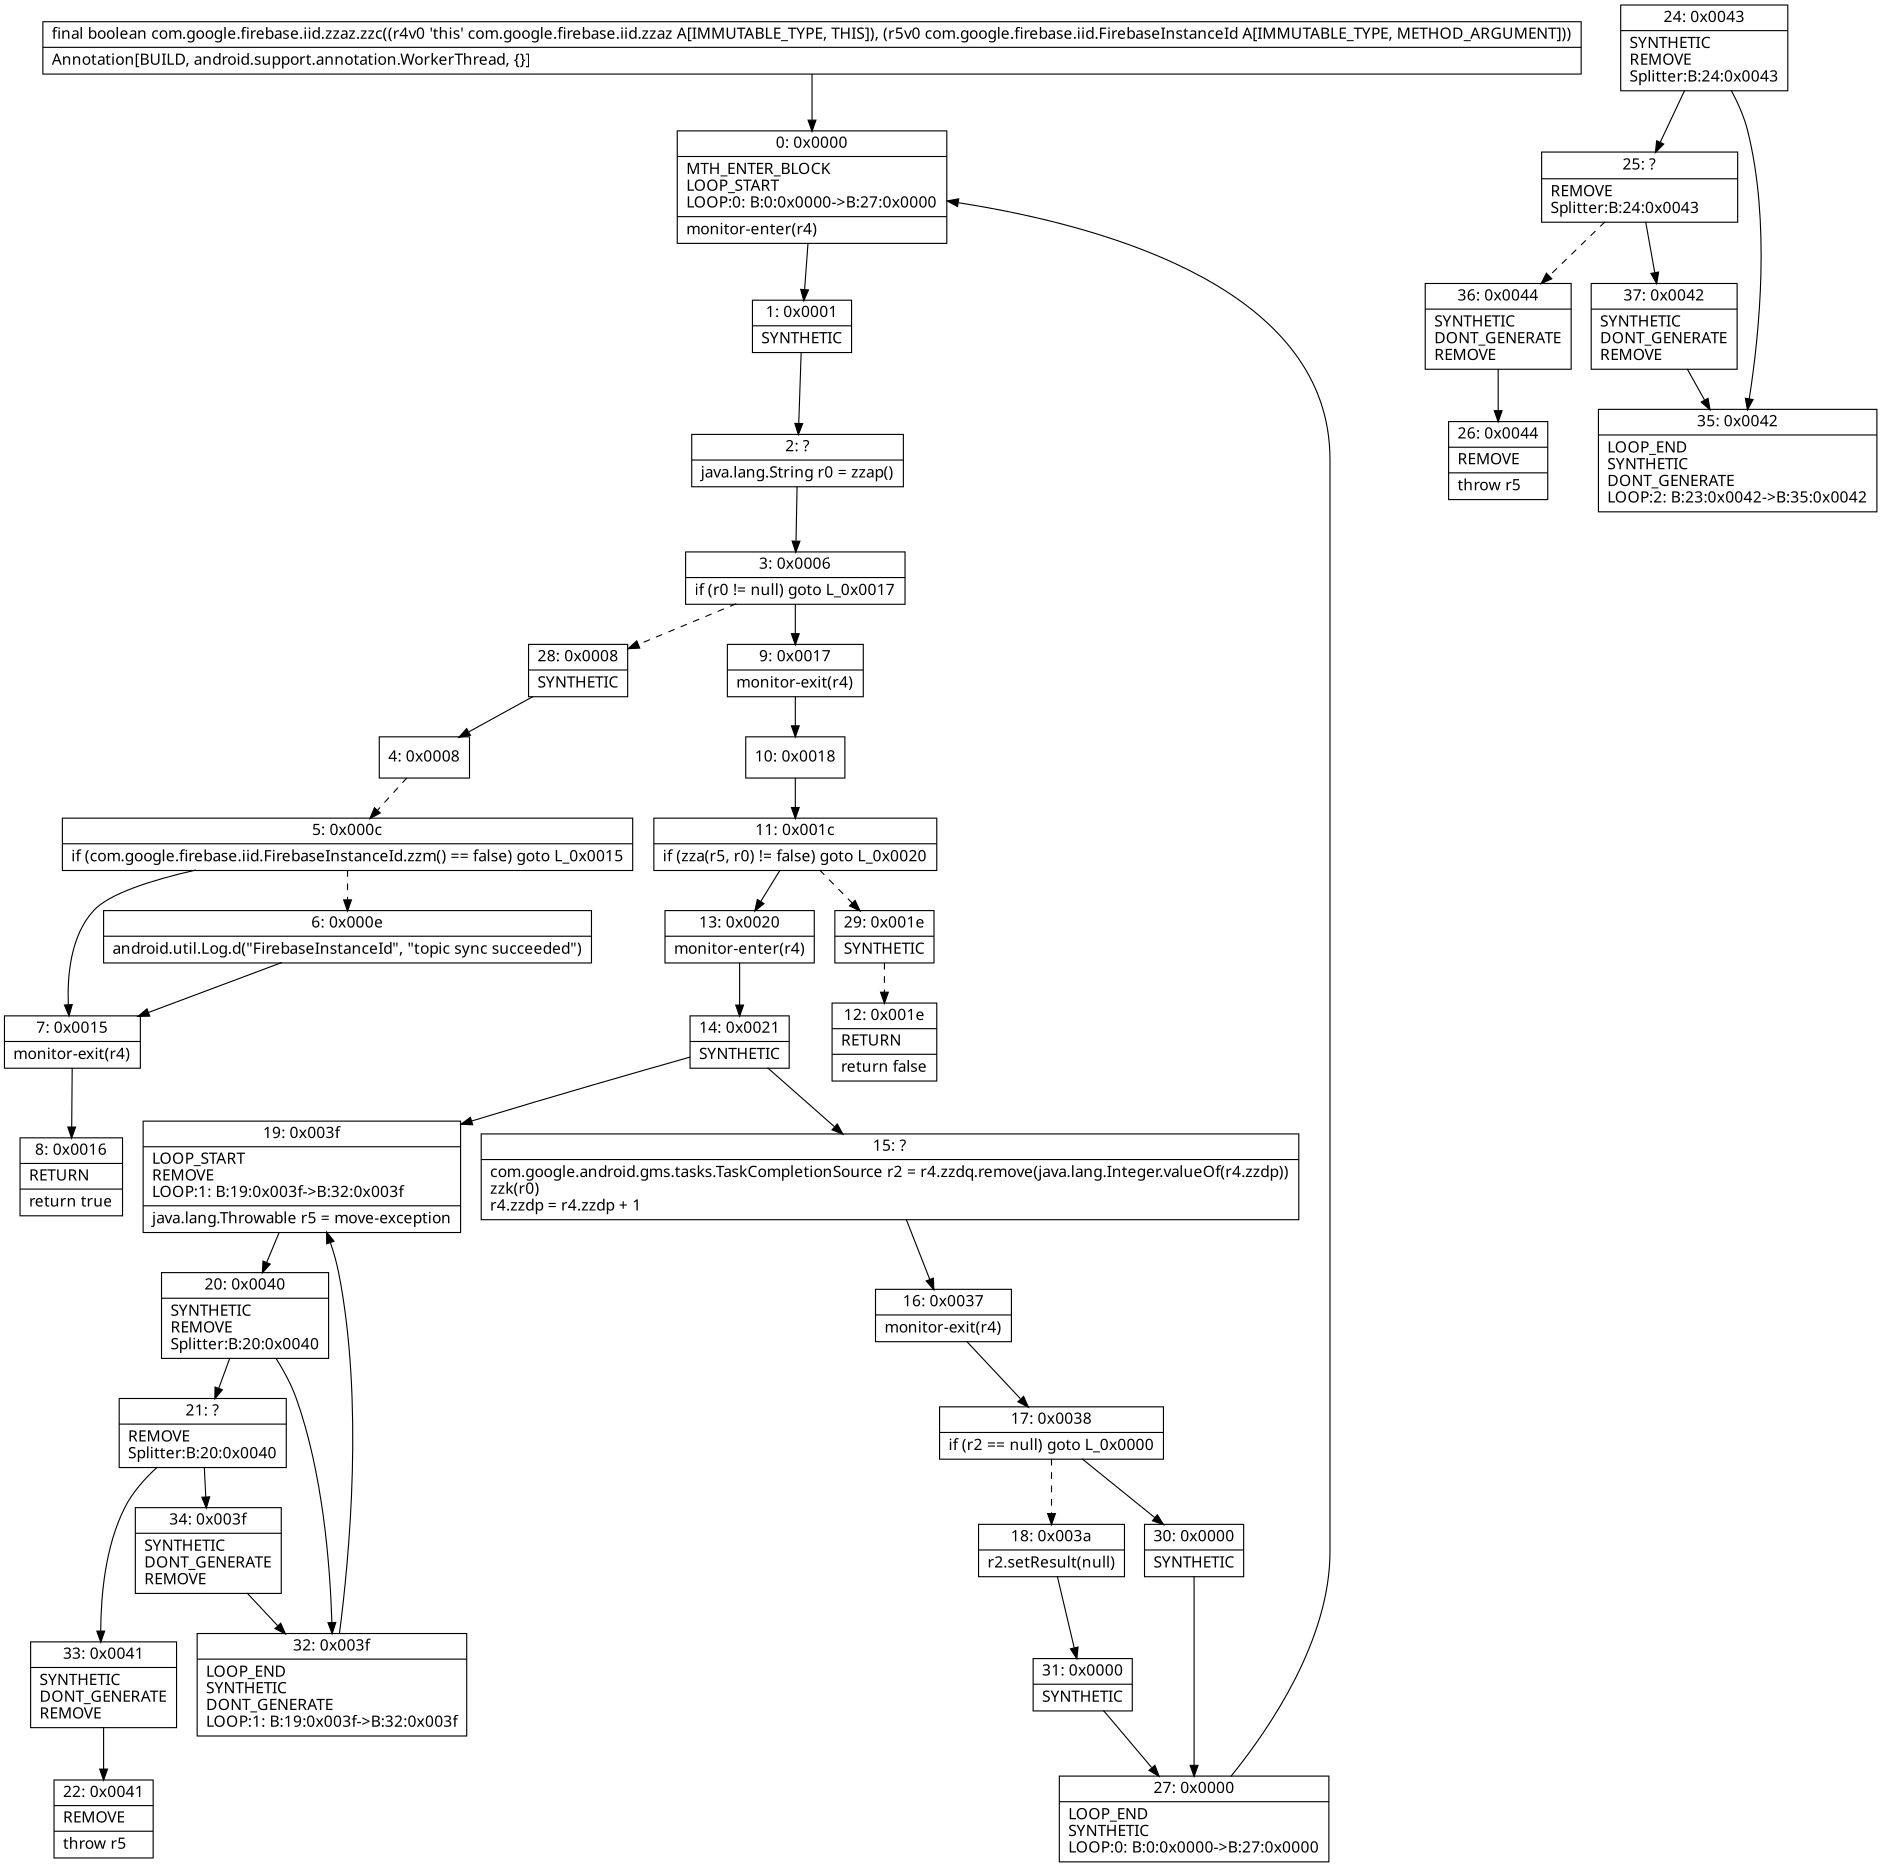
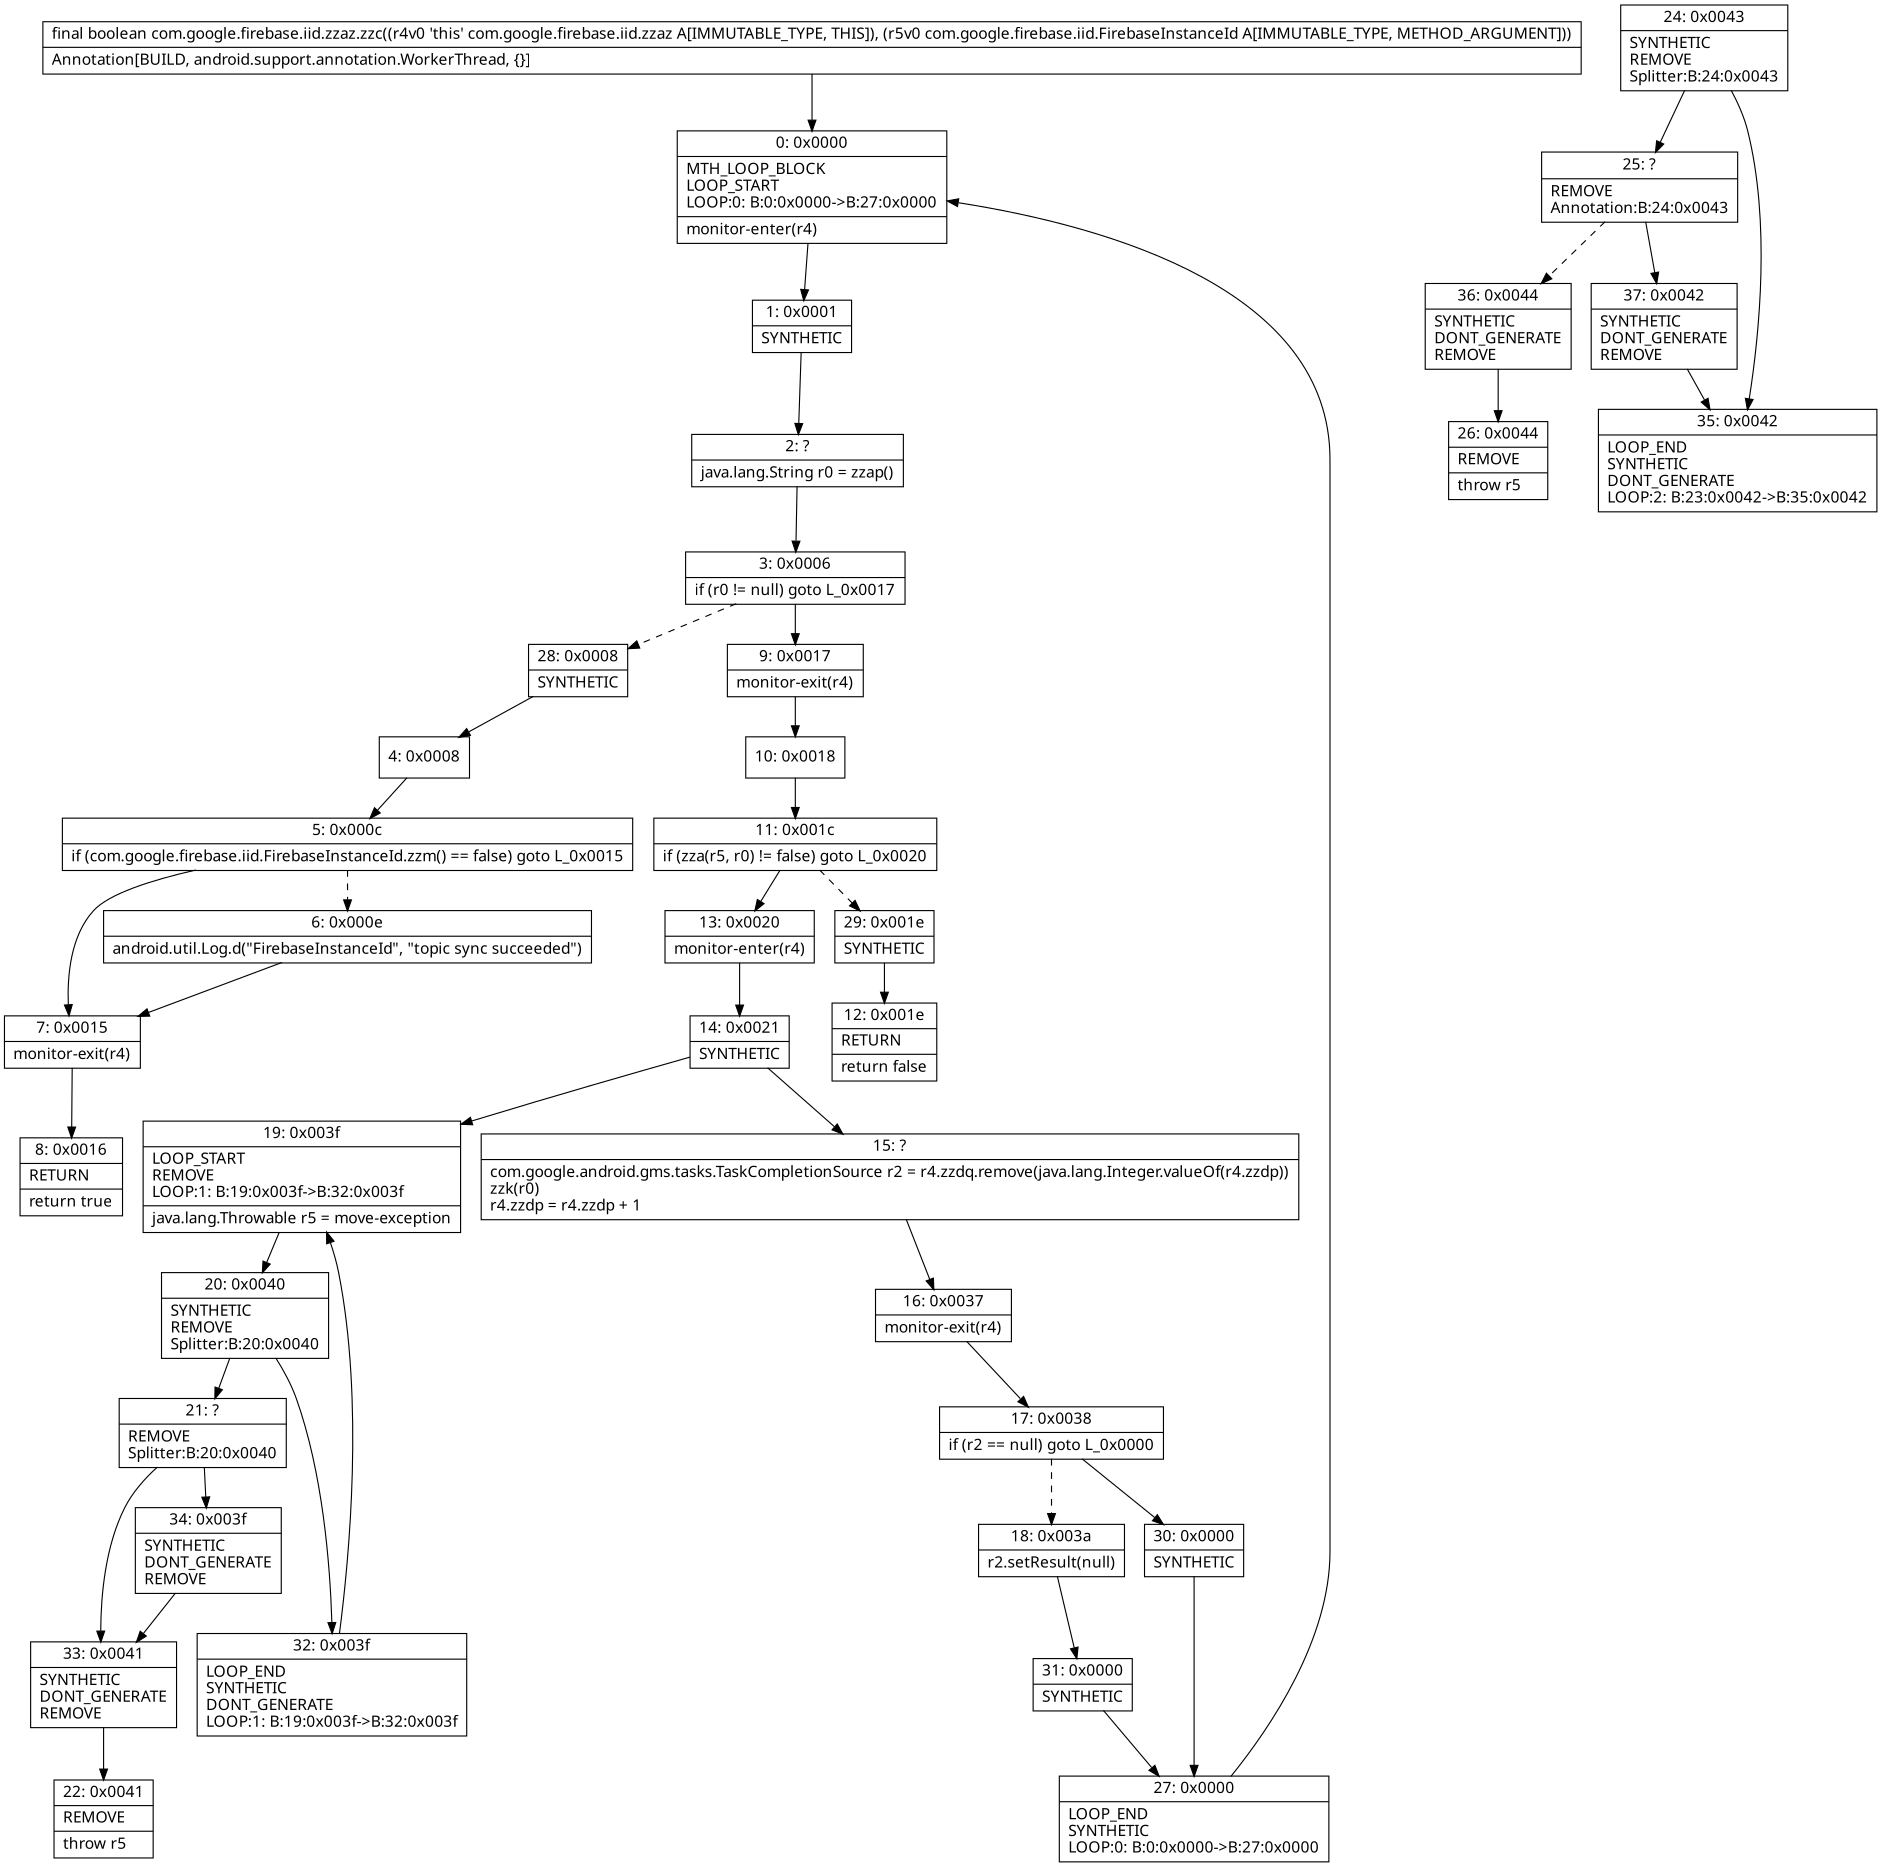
node "0: 0x0000": text "MTH_ENTER_BLOCK" -> "MTH_LOOP_BLOCK"
node "25: ?": text "Splitter:B:24:0x0043" -> "Annotation:B:24:0x0043"
edge "4: 0x0008" -> "5: 0x000c": style dashed -> solid
edge "29: 0x001e" -> "12: 0x001e": style dashed -> solid
edge "34: 0x003f" -> "32: 0x003f": now "34: 0x003f" -> "33: 0x0041"
